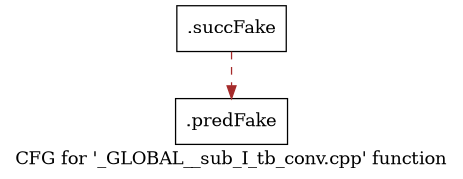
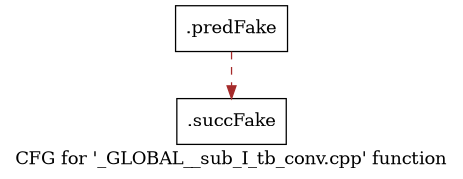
edge ".succFake" -> ".predFake": reversed
